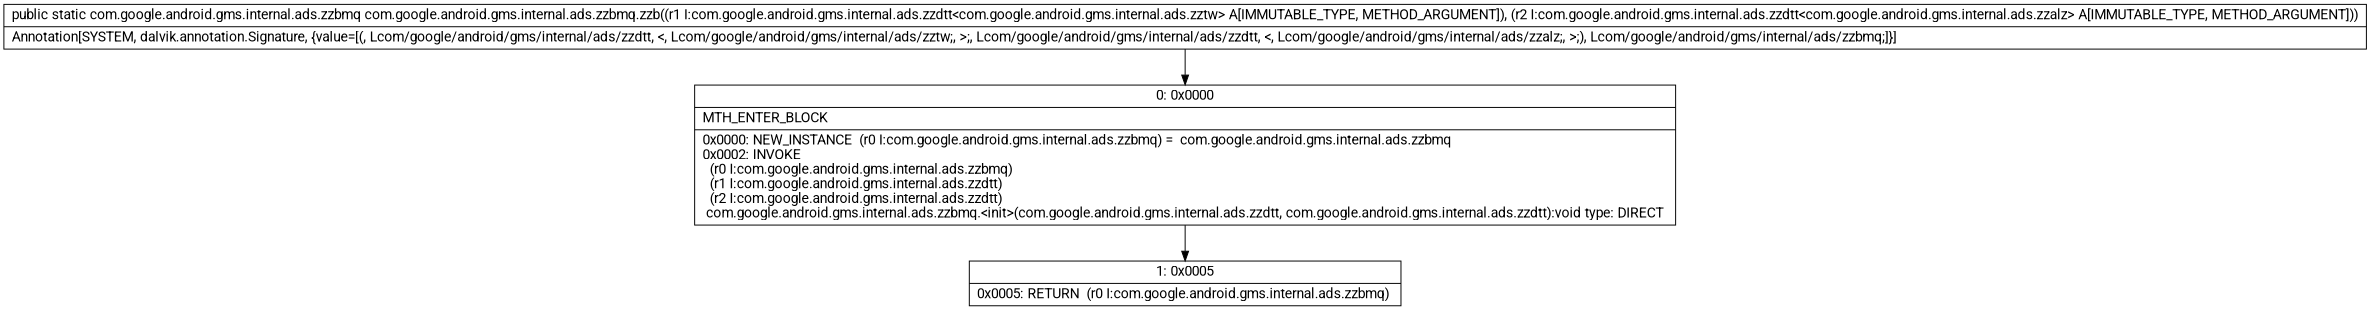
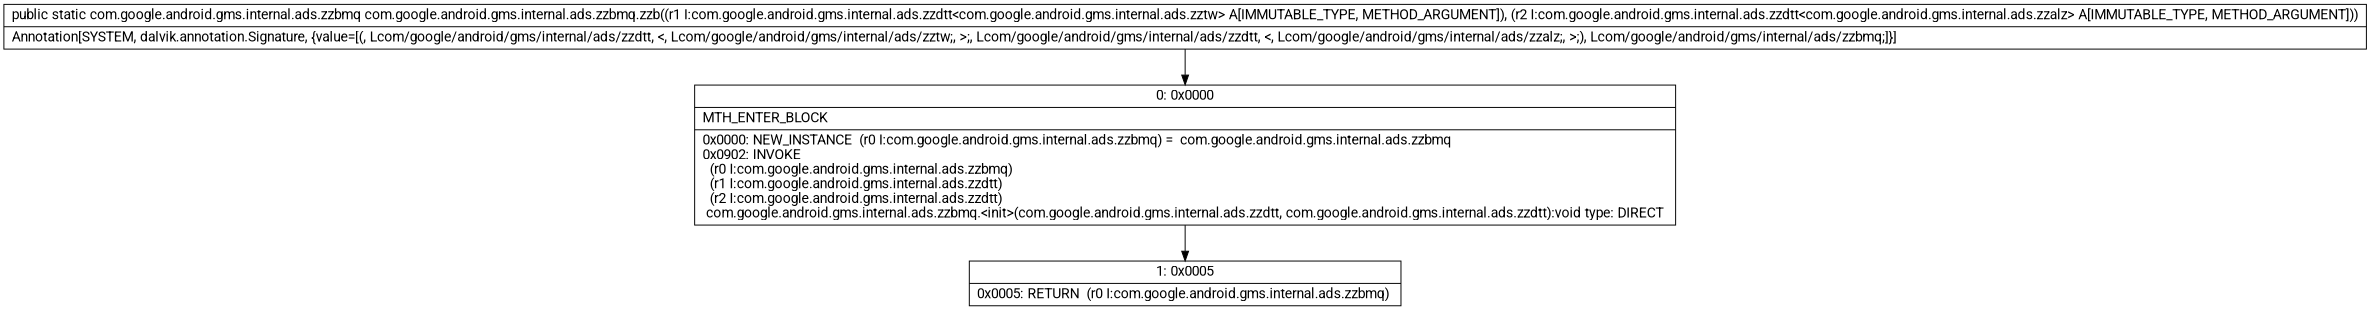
node "0: 0x0000": text "0x0002: INVOKE" -> "0x0902: INVOKE"
